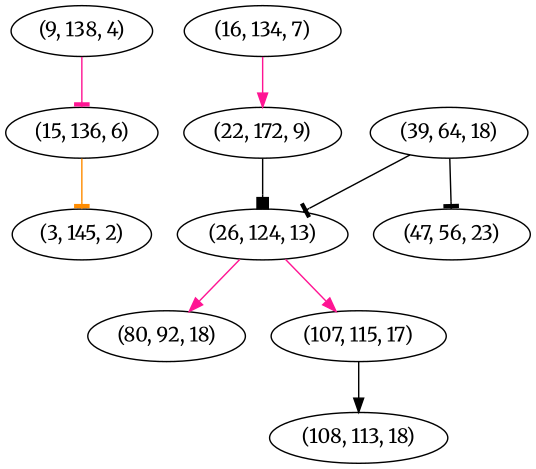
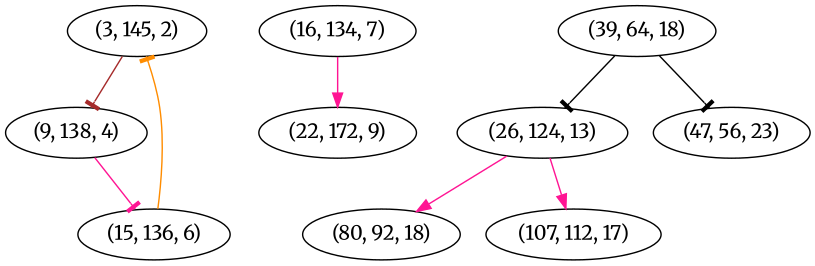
edge "(3, 145, 2)" -> "(9, 138, 4)": added
edge "(22, 172, 9)" -> "(26, 124, 13)": removed
node "(107, 115, 17)": label "(107, 115, 17)" -> "(107, 112, 17)"
node "(108, 113, 18)": removed
